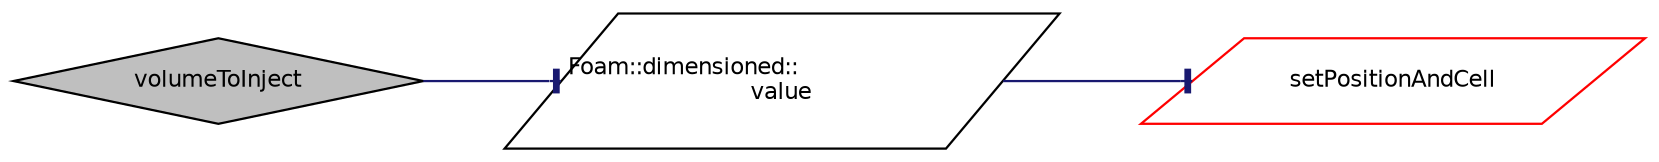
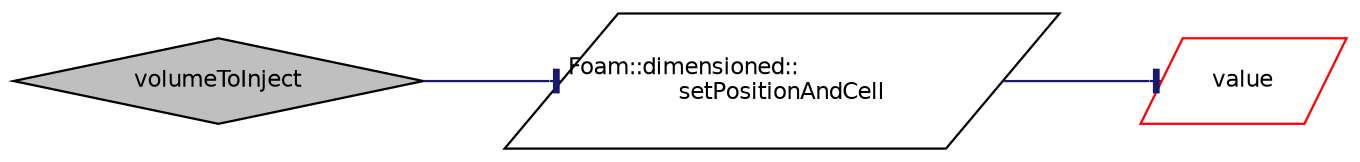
node "Foam::dimensioned:: value": label "Foam::dimensioned:: value" -> "Foam::dimensioned:: setPositionAndCell"
node "setPositionAndCell": label "setPositionAndCell" -> "value"
